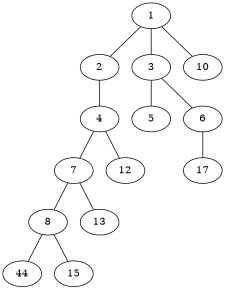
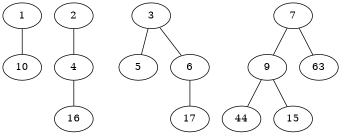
edge "1" -- "2": removed
edge "1" -- "3": removed
edge "4" -- "7": removed
node "12": label "12" -> "16"
node "8": label "8" -> "9"
node "13": label "13" -> "63"
